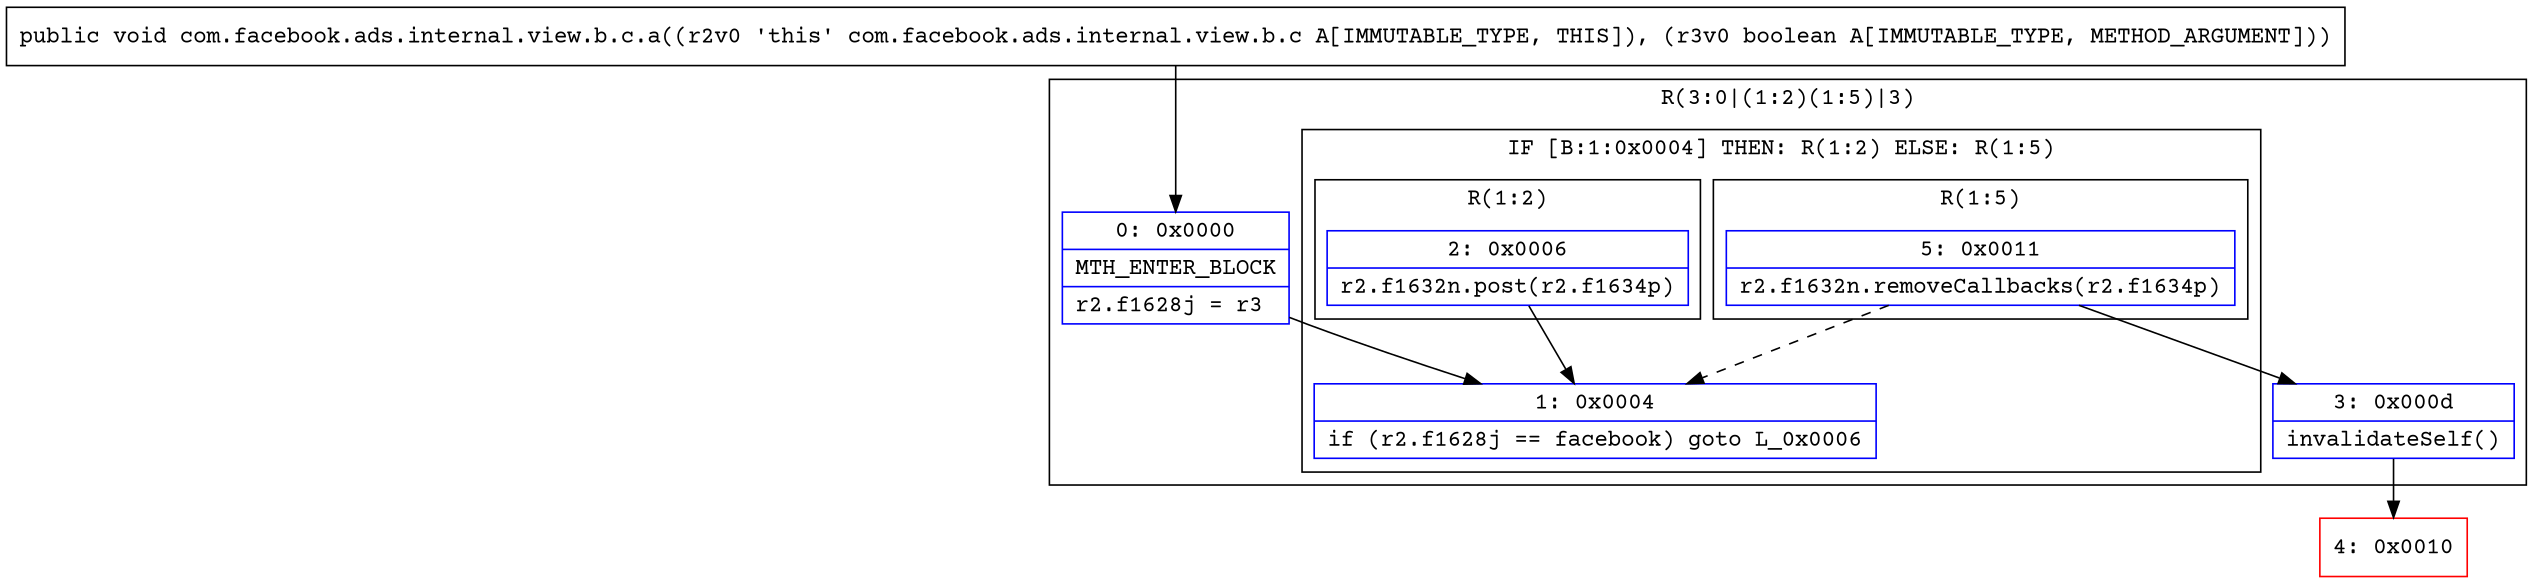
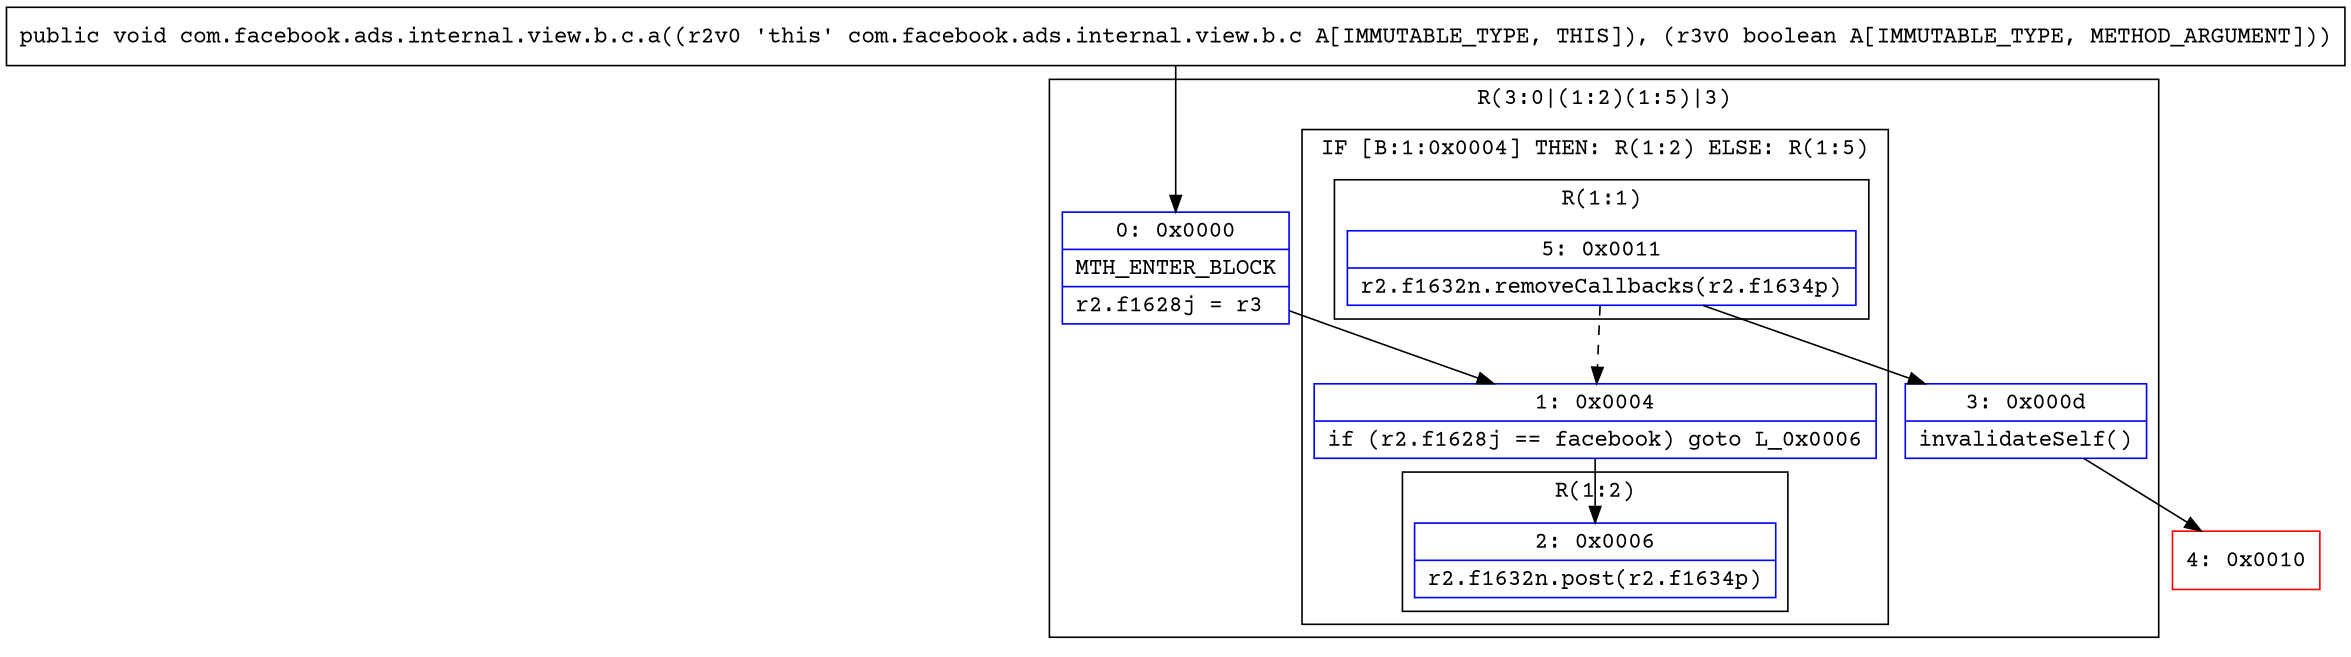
cluster "R(1:5)": label "R(1:5)" -> "R(1:1)"
edge "2: 0x0006" -> "1: 0x0004": reversed
